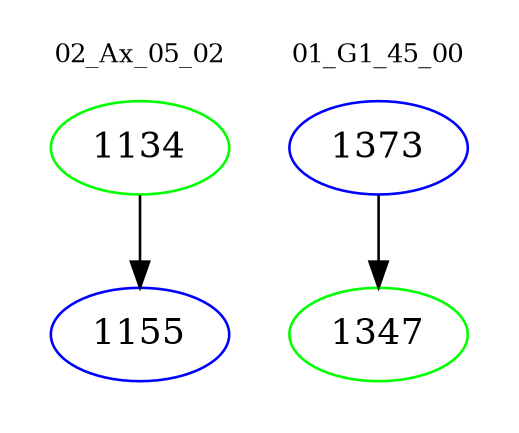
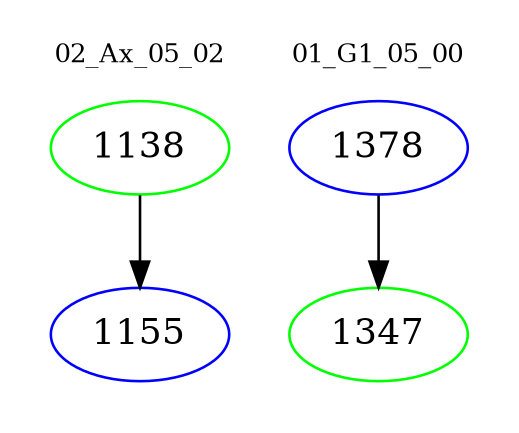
cluster "01_G1_45_00": label "01_G1_45_00" -> "01_G1_05_00"
node "1134": label "1134" -> "1138"
node "1373": label "1373" -> "1378"
